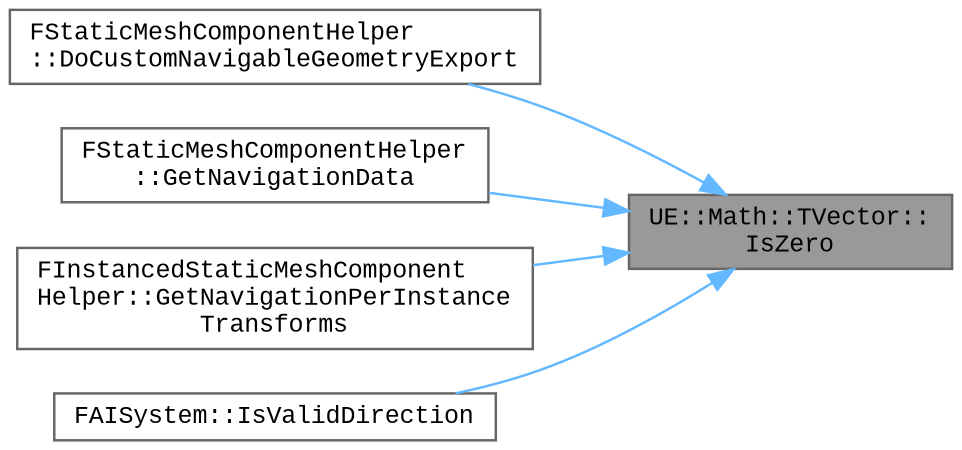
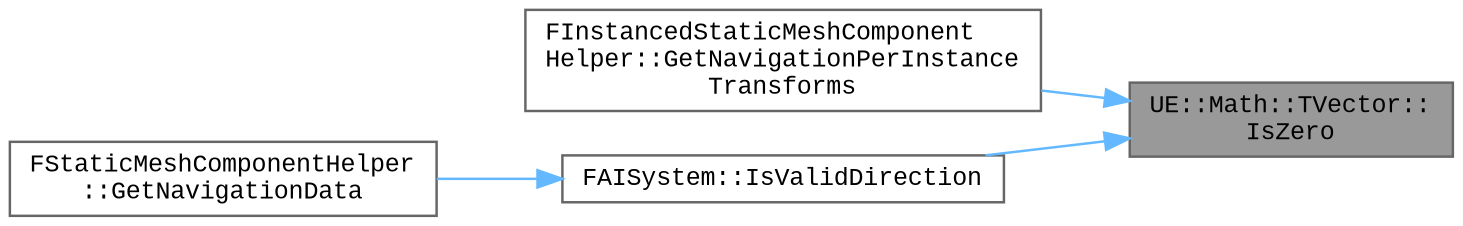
node "FStaticMeshComponentHelper ::DoCustomNavigableGeometryExport": removed
edge "FStaticMeshComponentHelper ::GetNavigationData" -> "UE::Math::TVector:: IsZero": now "FStaticMeshComponentHelper ::GetNavigationData" -> "FAISystem::IsValidDirection"
